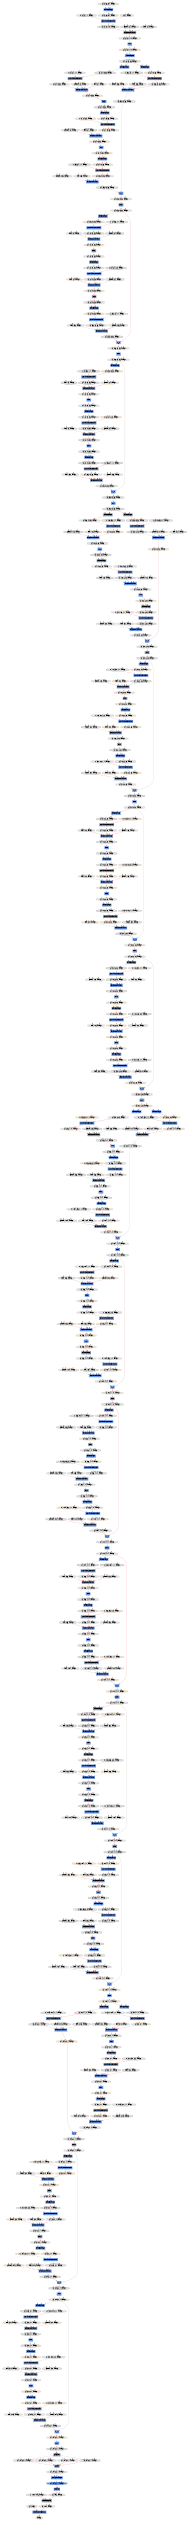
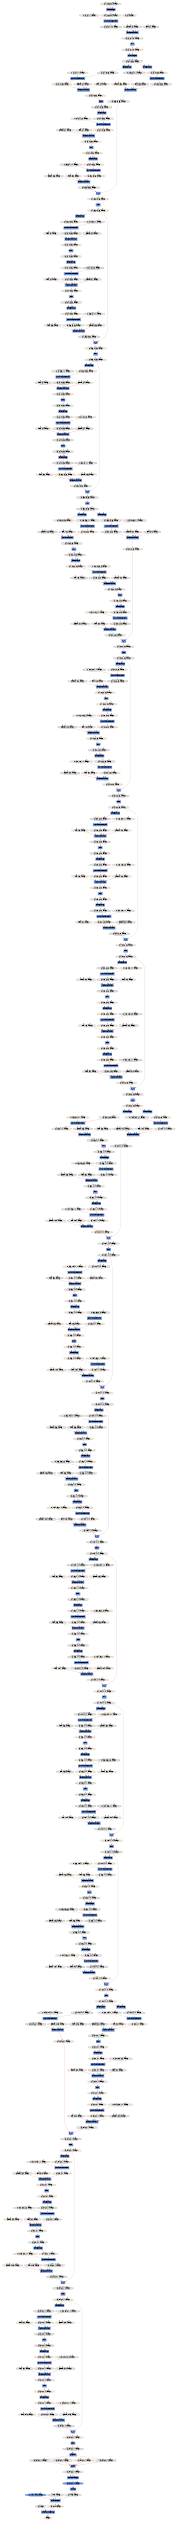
node "W: (1000, 4096), float32": fillcolor #e0e0e0 -> #6495ed
node "b: (1000), float32": added
